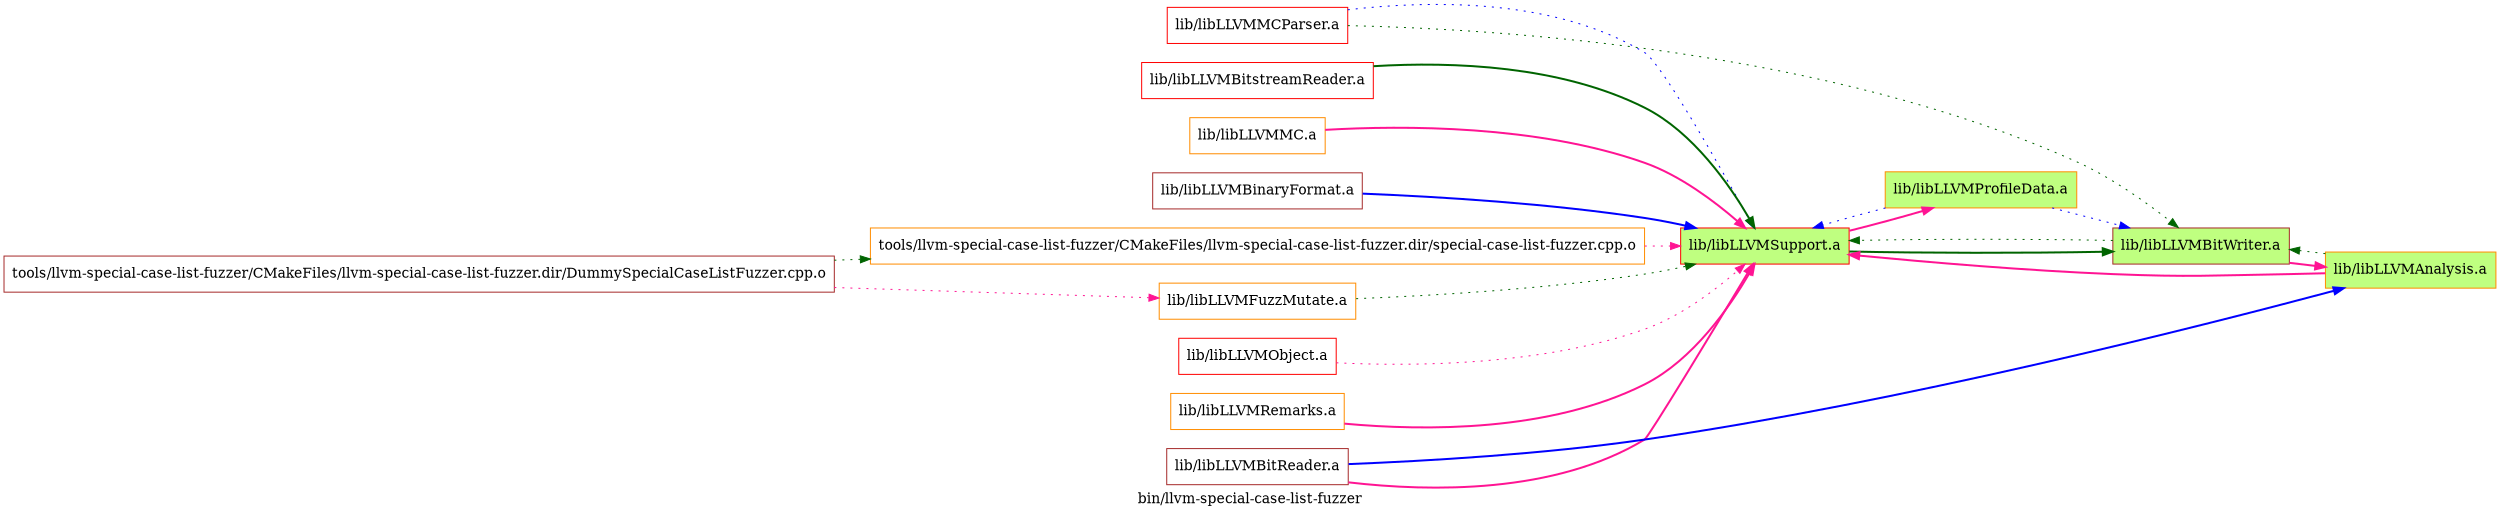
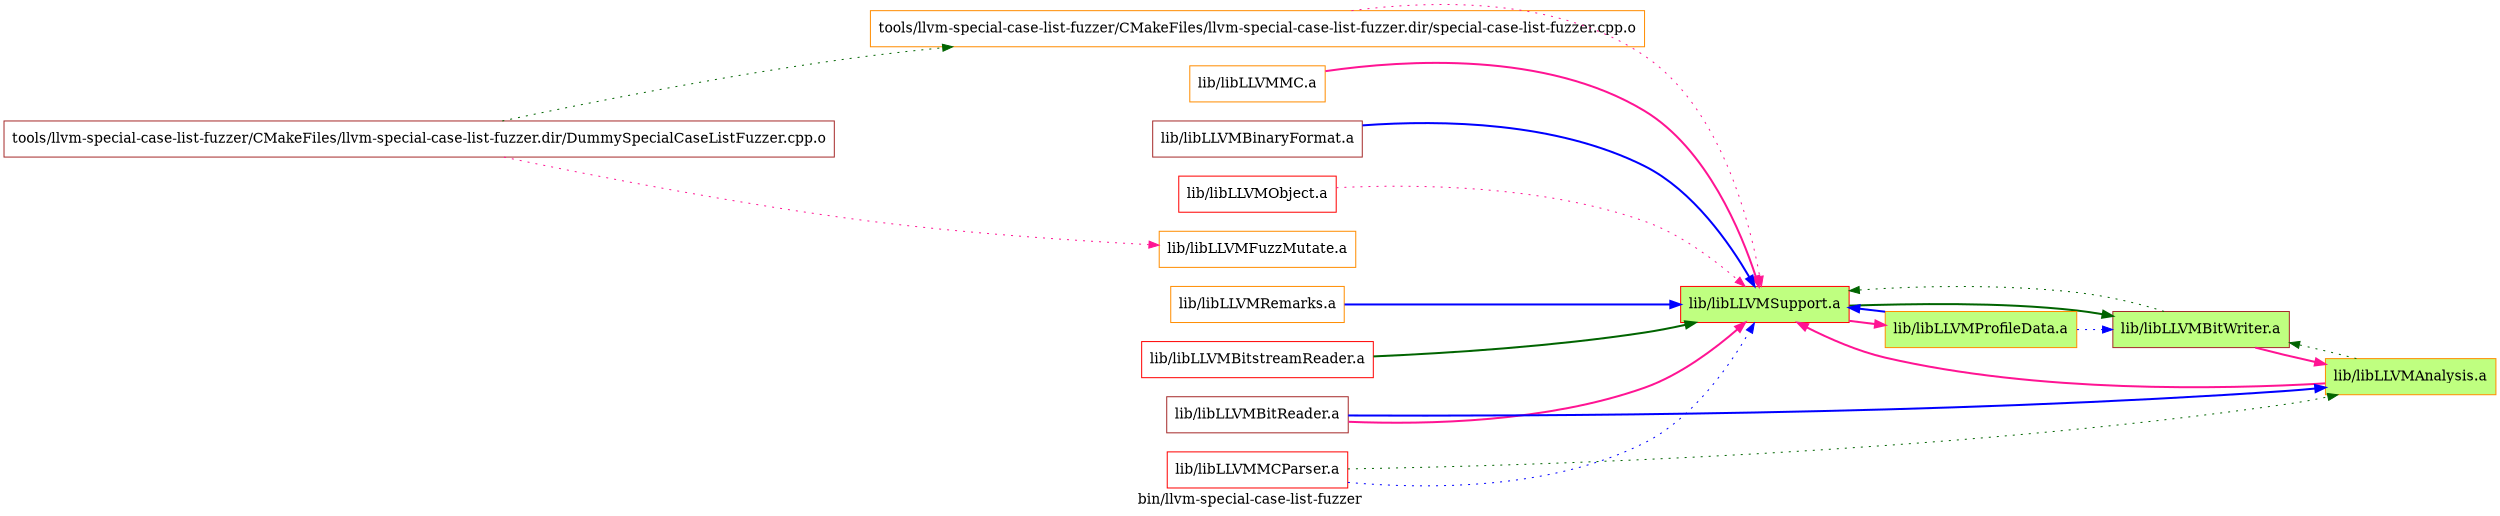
edge "lib/libLLVMMCParser.a" -> "lib/libLLVMBitWriter.a": now "lib/libLLVMMCParser.a" -> "lib/libLLVMAnalysis.a"
edge "lib/libLLVMProfileData.a" -> "lib/libLLVMSupport.a": style dotted -> bold
edge "lib/libLLVMFuzzMutate.a" -> "lib/libLLVMSupport.a": removed
edge "lib/libLLVMRemarks.a" -> "lib/libLLVMSupport.a": color deeppink -> blue
